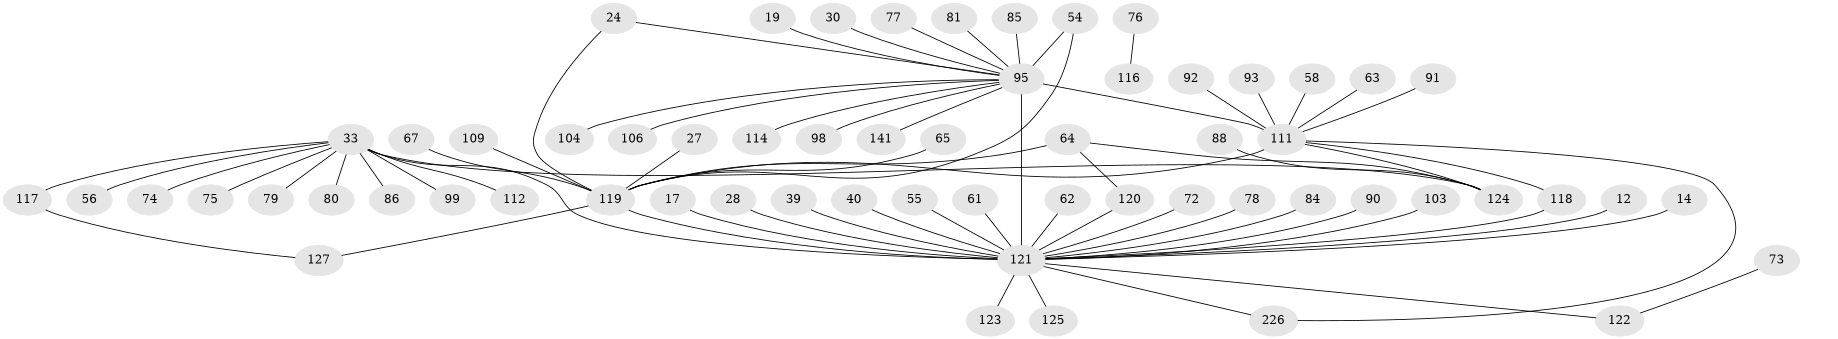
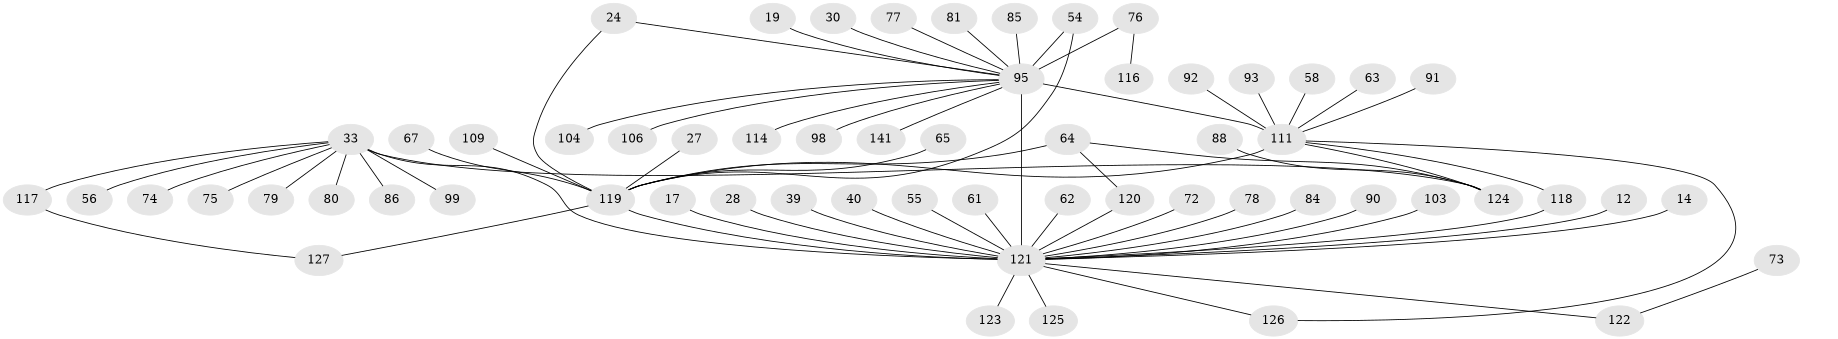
edge "76" -- "95": added
node "112": removed
node "226": label "226" -> "126"
